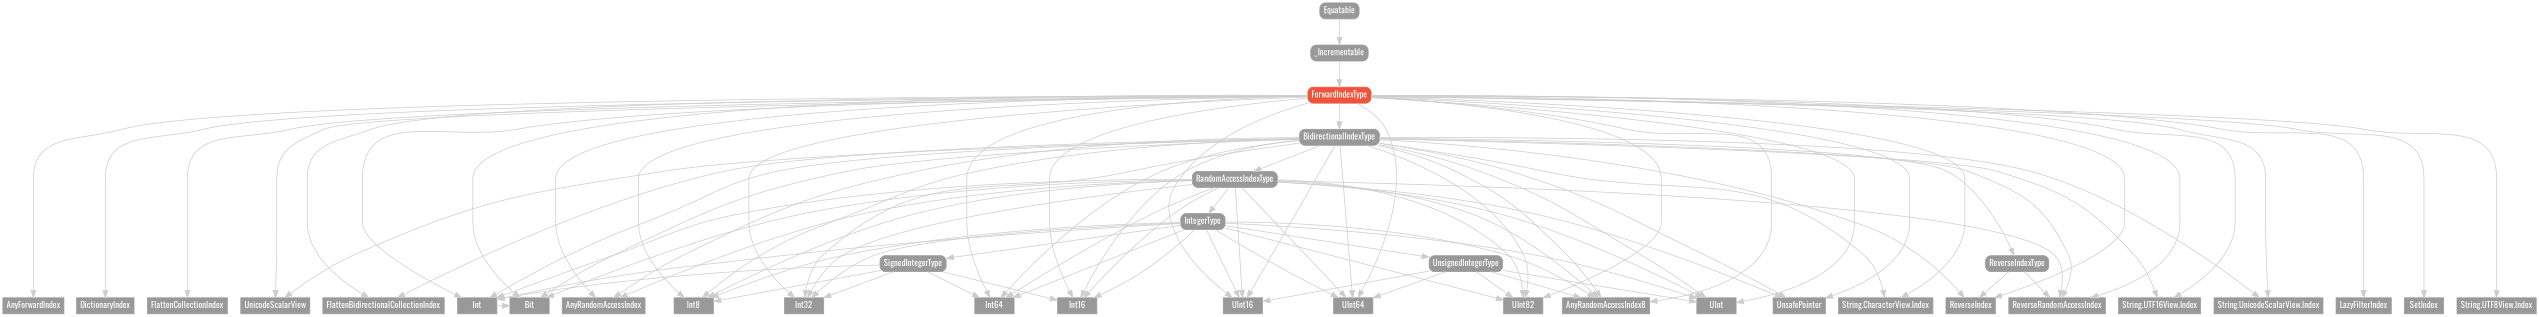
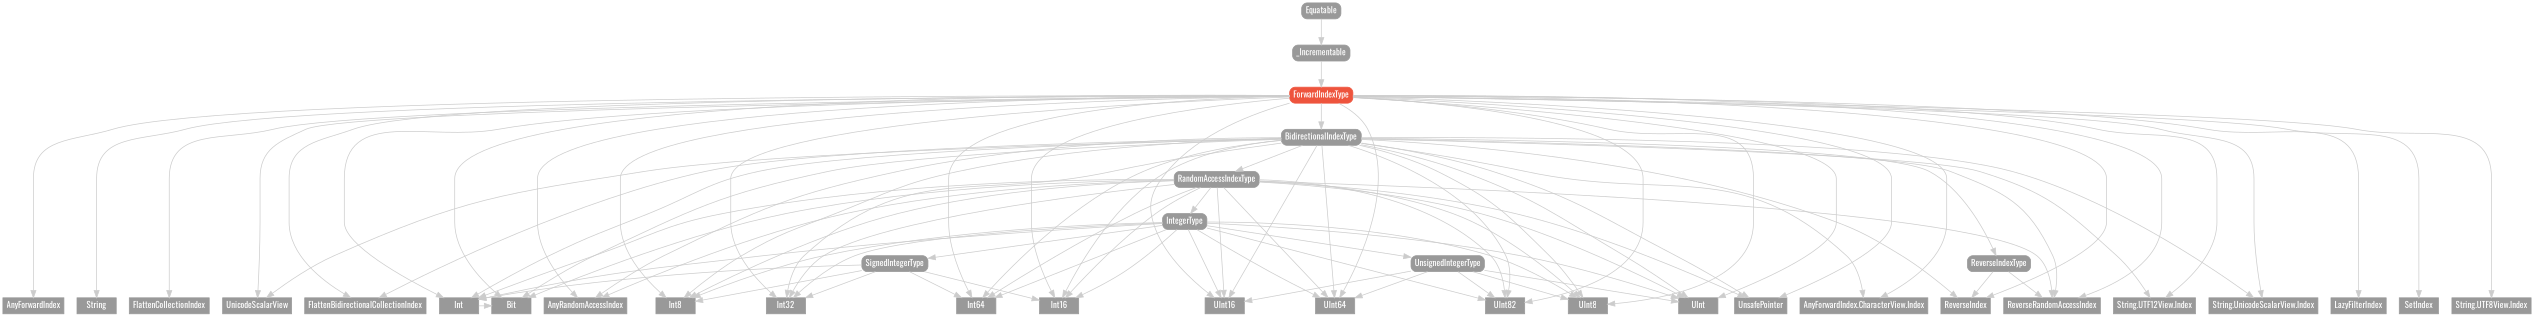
node "DictionaryIndex": label "DictionaryIndex" -> "String"
node "AnyRandomAccessIndex8": label "AnyRandomAccessIndex8" -> "UInt8"
node "String.CharacterView.Index": label "String.CharacterView.Index" -> "AnyForwardIndex.CharacterView.Index"
node "String.UTF16View.Index": label "String.UTF16View.Index" -> "String.UTF12View.Index"
